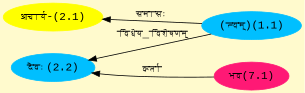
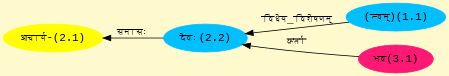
edge "(त्वम्)(1.1)" -> "आचार्य-(2.1)": now "देवः(2.2)" -> "आचार्य-(2.1)"
node "भव(7.1)": label "भव(7.1)" -> "भव(3.1)"
